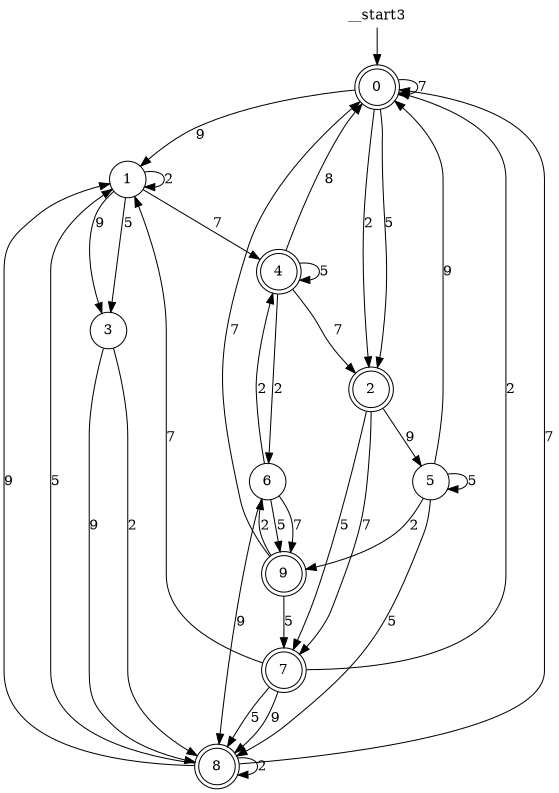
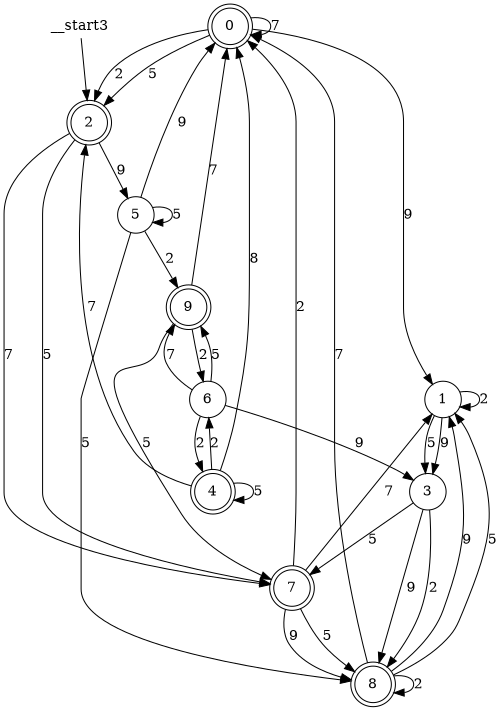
edge "__start3" -> "0": now "__start3" -> "2"
edge "1" -> "4": removed, label "7"
edge "3" -> "7": added, label "5"
edge "6" -> "8": now "6" -> "3"
